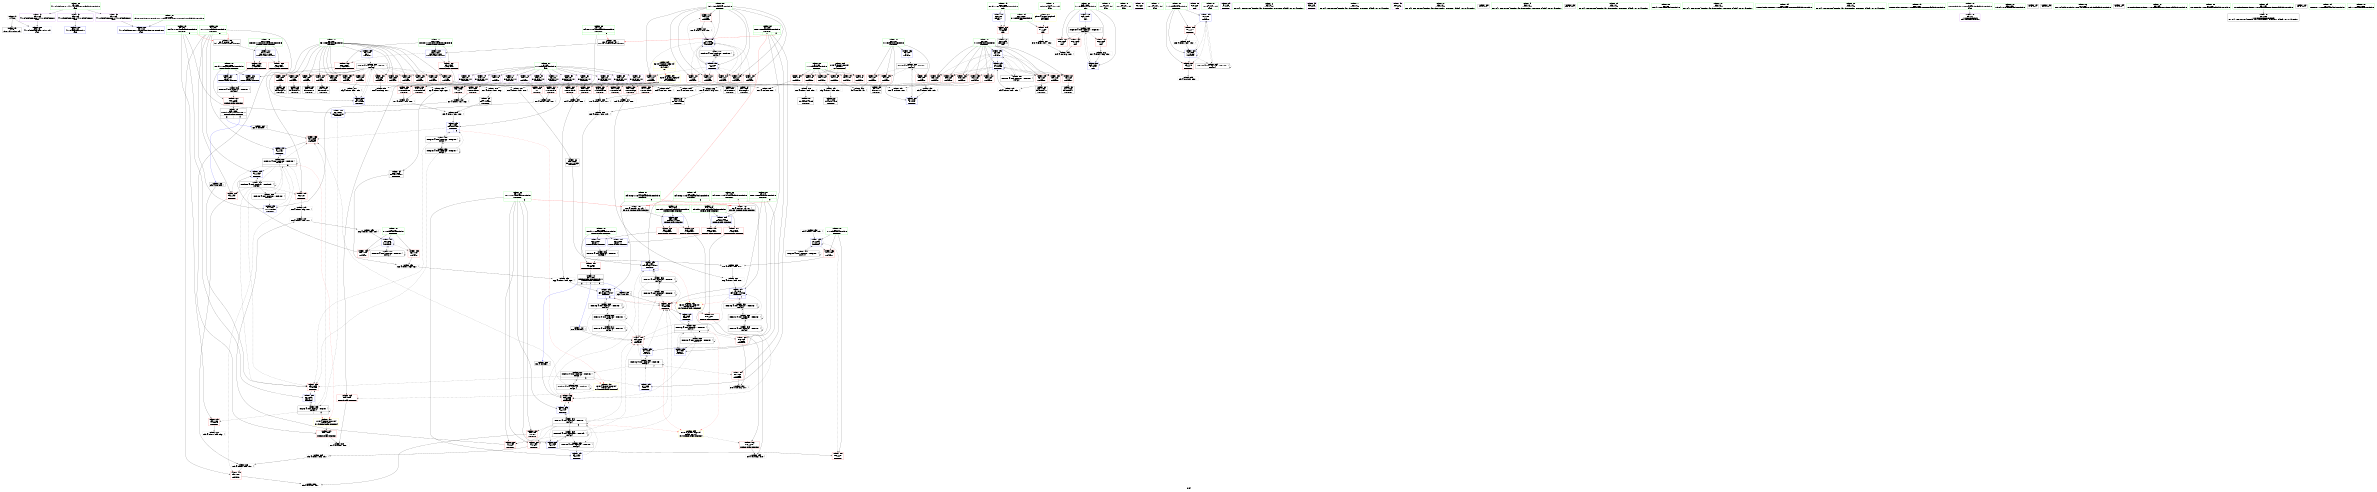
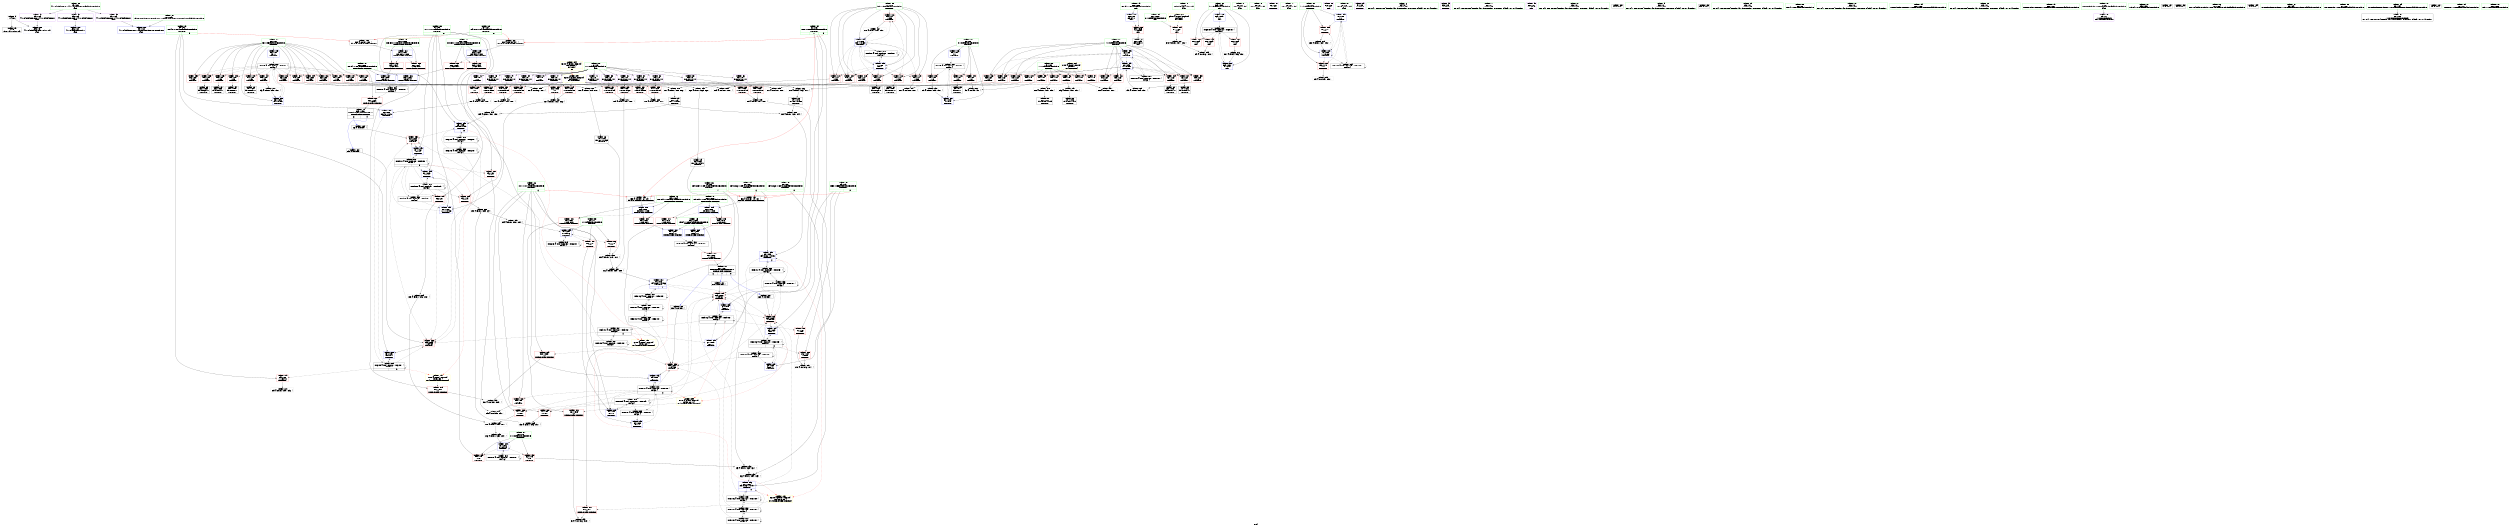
node "NodeID: 82": added
edge "NodeID: 210" -> "NodeID: 137": reversed
edge "NodeID: 268" -> "NodeID: 118": now "NodeID: 268" -> "NodeID: 292"
